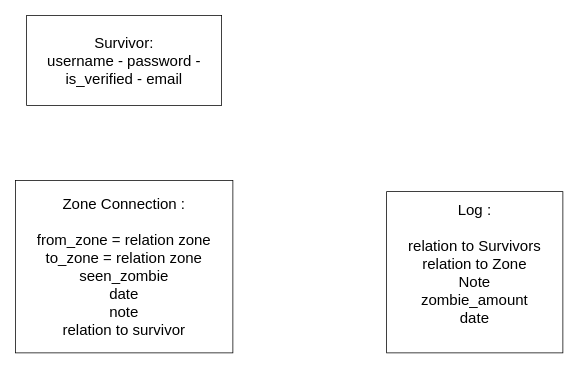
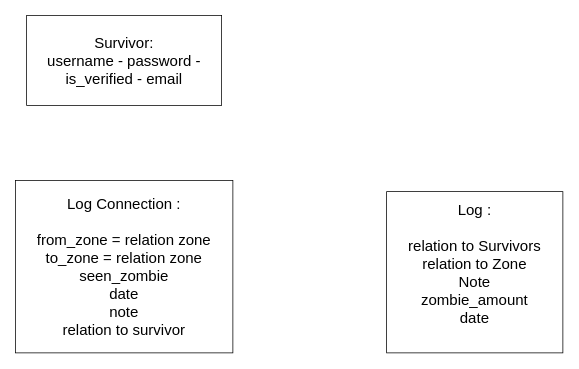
node "Zone Connection : from_zone = relation zone to_zone = relation zone seen_zombie date note relation to survivor": label "Zone Connection : from_zone = relation zone to_zone = relation zone seen_zombie date note relation to survivor" -> "Log Connection : from_zone = relation zone to_zone = relation zone seen_zombie date note relation to survivor"
